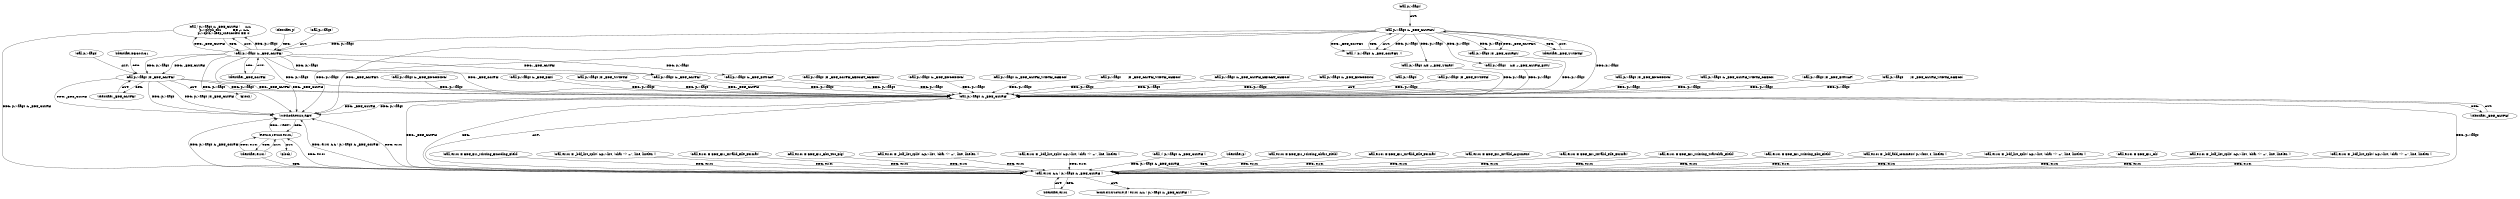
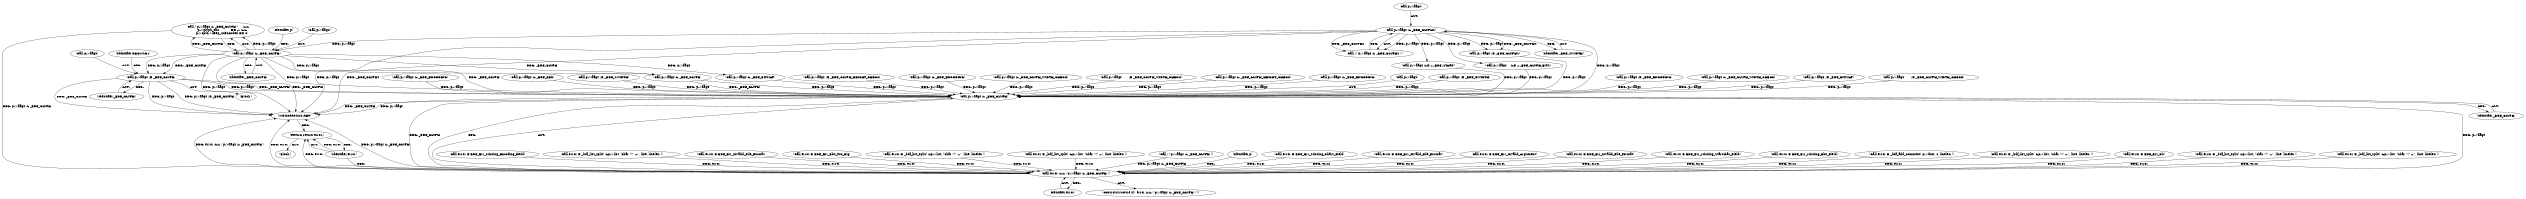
edge "(Return,return error;)" -> "(MethodReturn,RET)": removed, label "DDG: <RET>"
